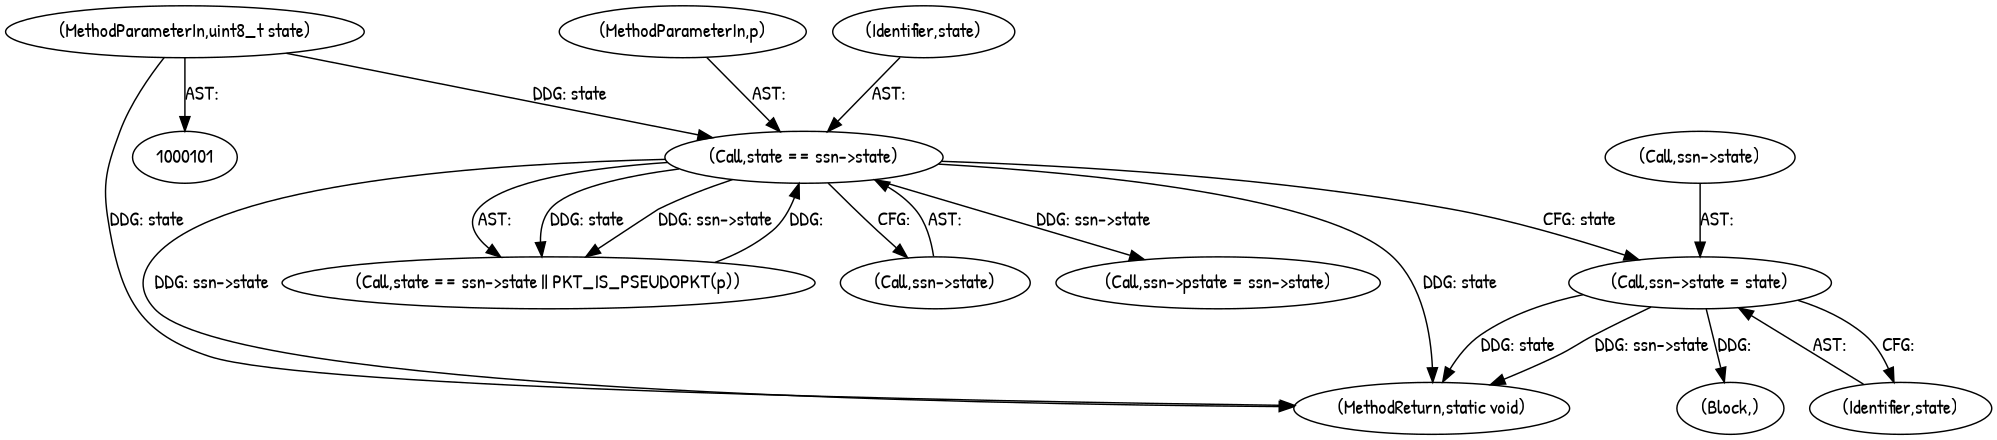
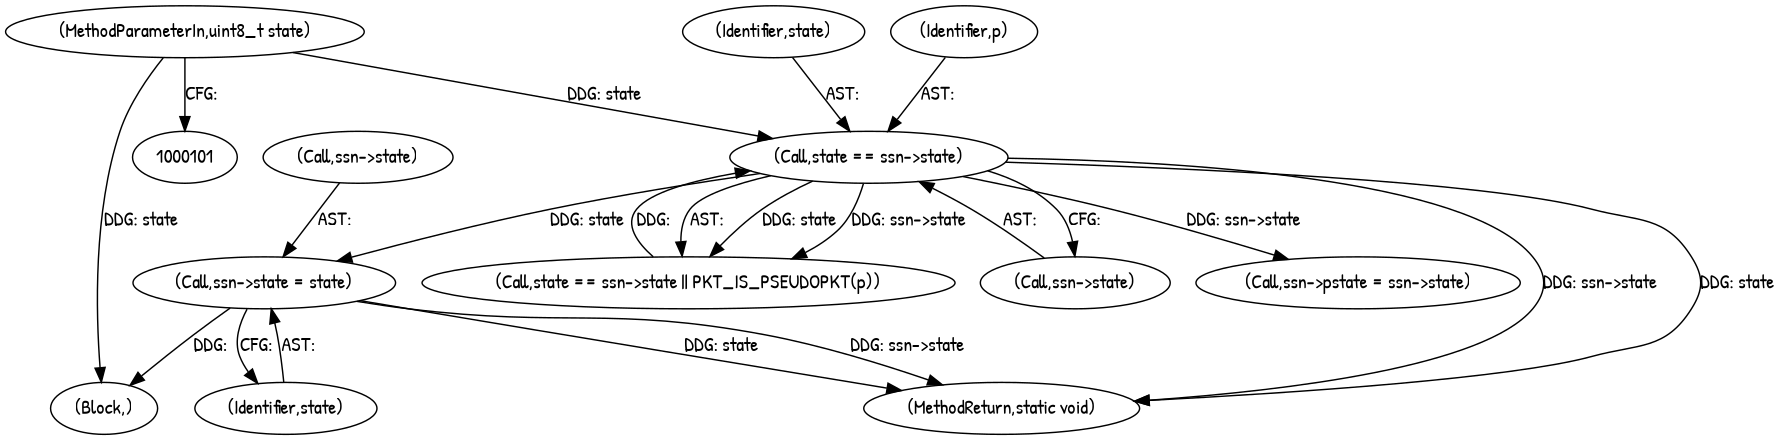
node "(MethodParameterIn,p)": label "(MethodParameterIn,p)" -> "(Identifier,p)"
edge "(MethodParameterIn,uint8_t state)" -> "1000101": label "AST: " -> "CFG: "
edge "(Call,state == ssn->state)" -> "(Call,ssn->state = state)": label "CFG: state" -> "DDG: state"
edge "(MethodParameterIn,uint8_t state)" -> "(MethodReturn,static void)": now "(MethodParameterIn,uint8_t state)" -> "(Block,)"
